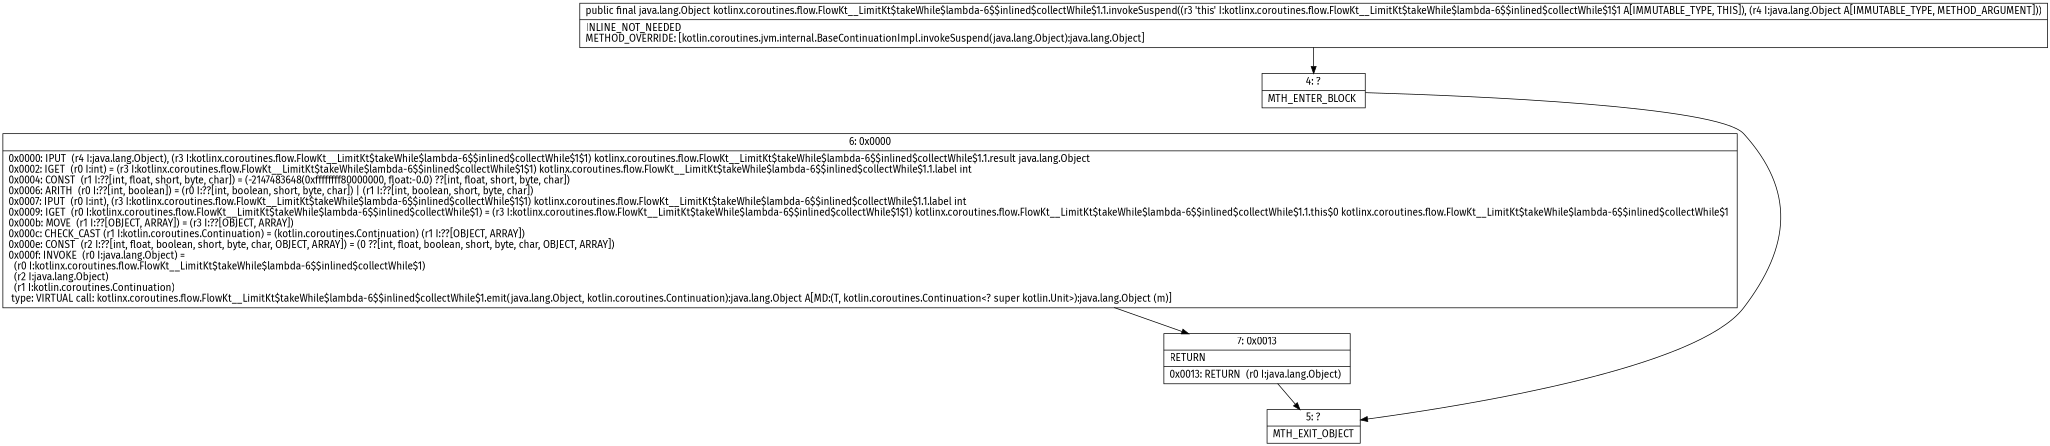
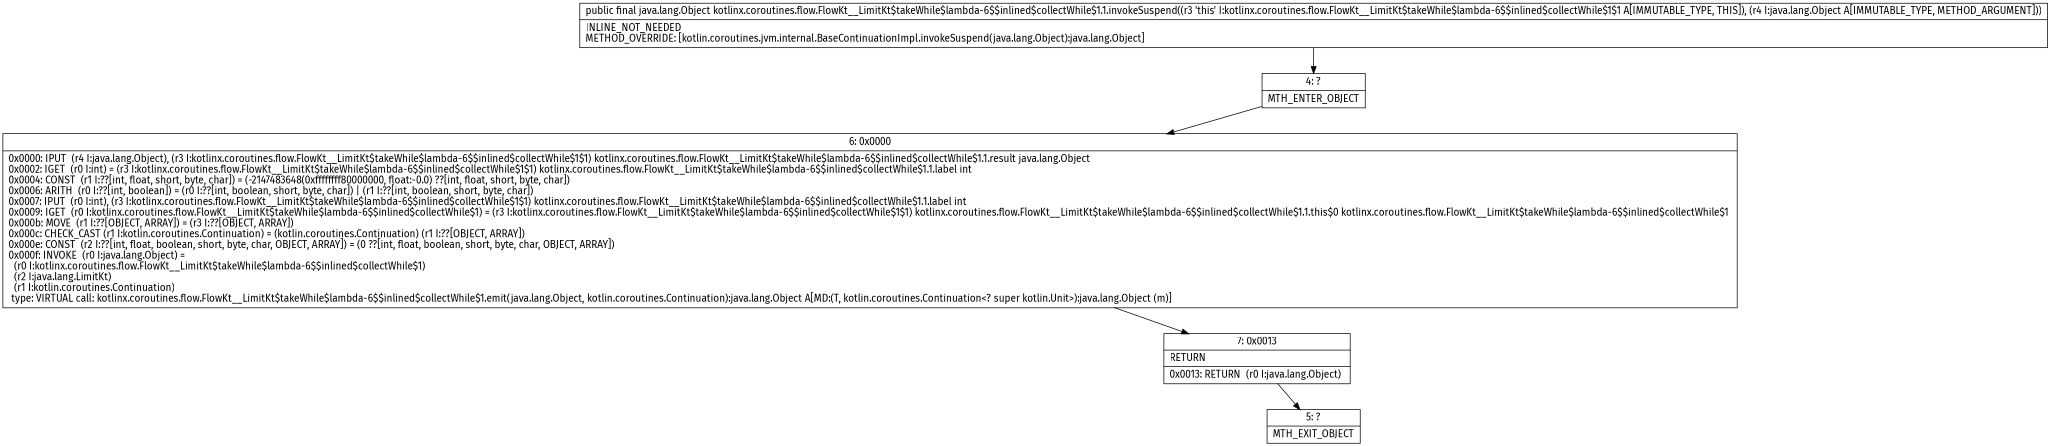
node "4: ?": text "MTH_ENTER_BLOCK" -> "MTH_ENTER_OBJECT"
edge "4: ?" -> "5: ?": now "4: ?" -> "6: 0x0000"
node "6: 0x0000": text "(r2 I:java.lang.Object)" -> "(r2 I:java.lang.LimitKt)"
